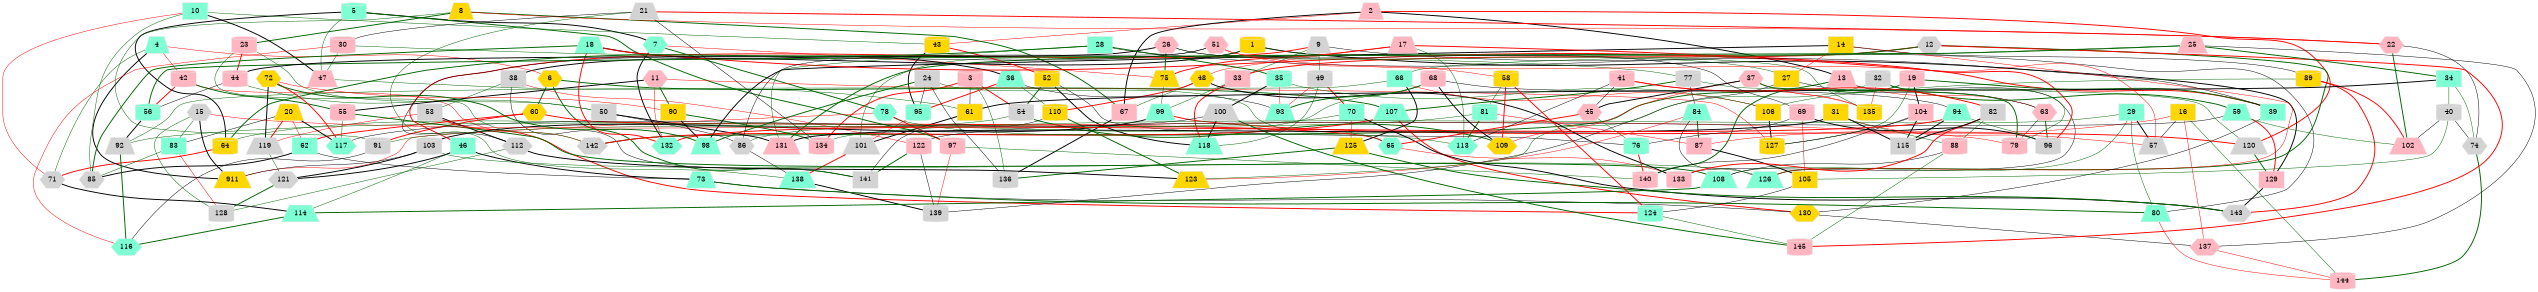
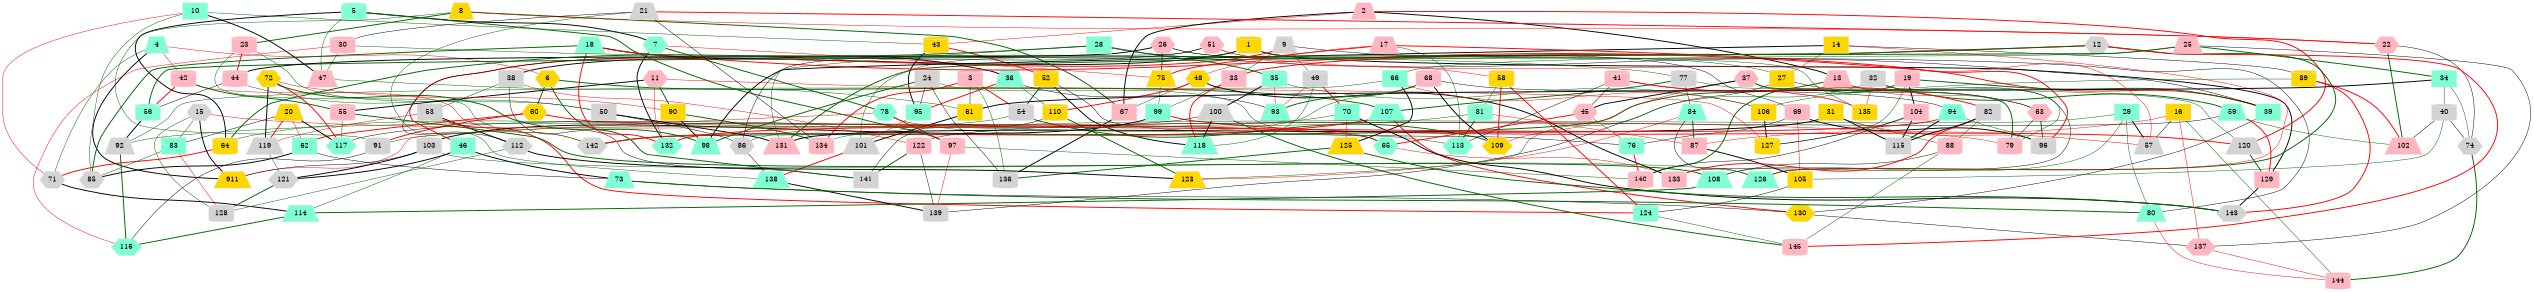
node "99": shape trapezium -> box
